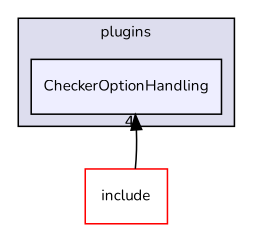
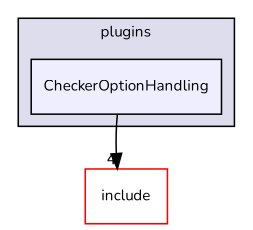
edge "include" -> "CheckerOptionHandling": reversed
